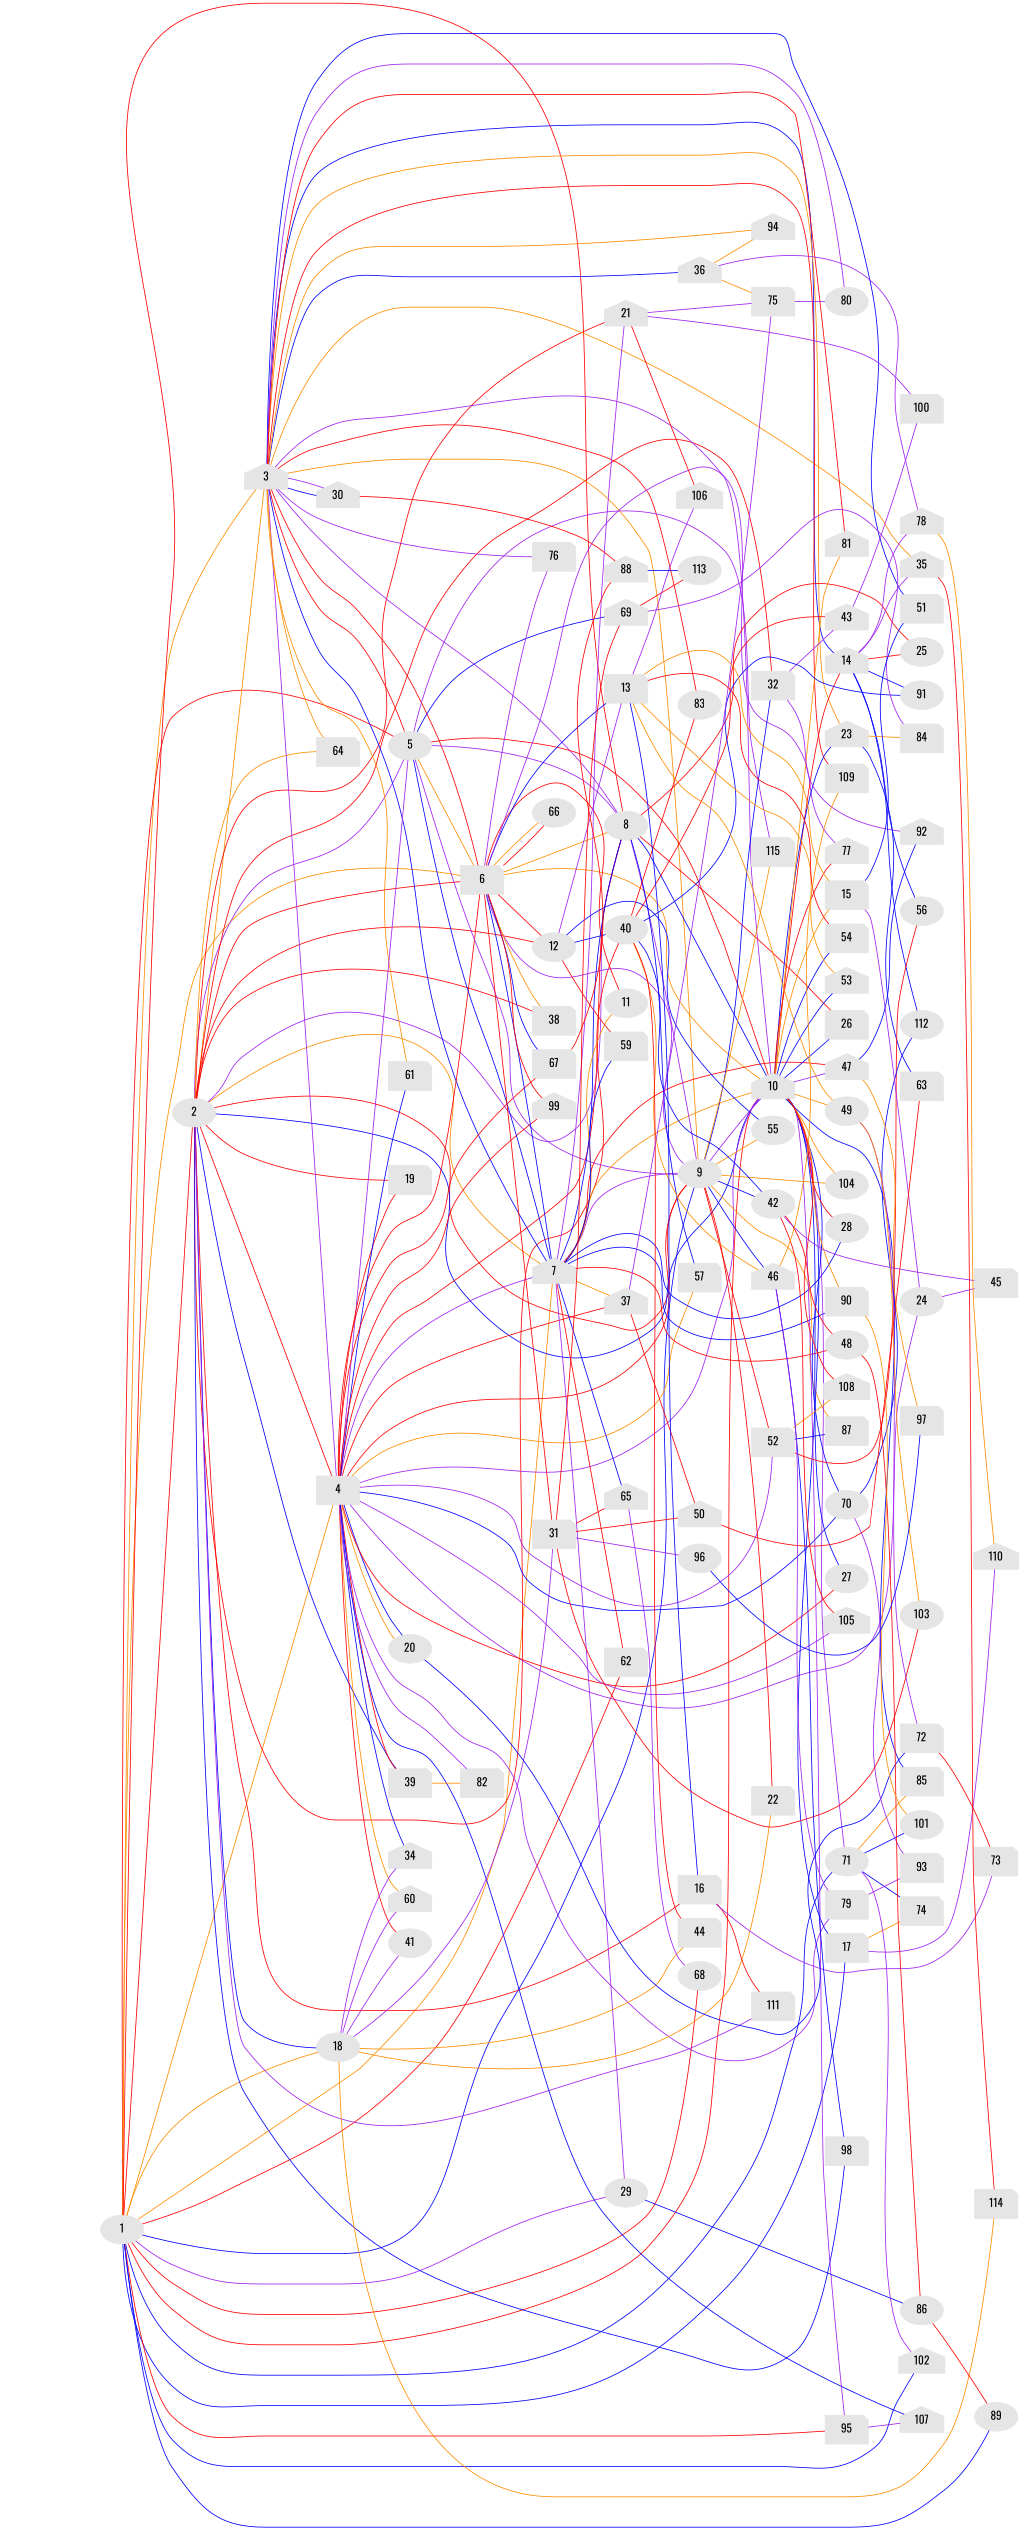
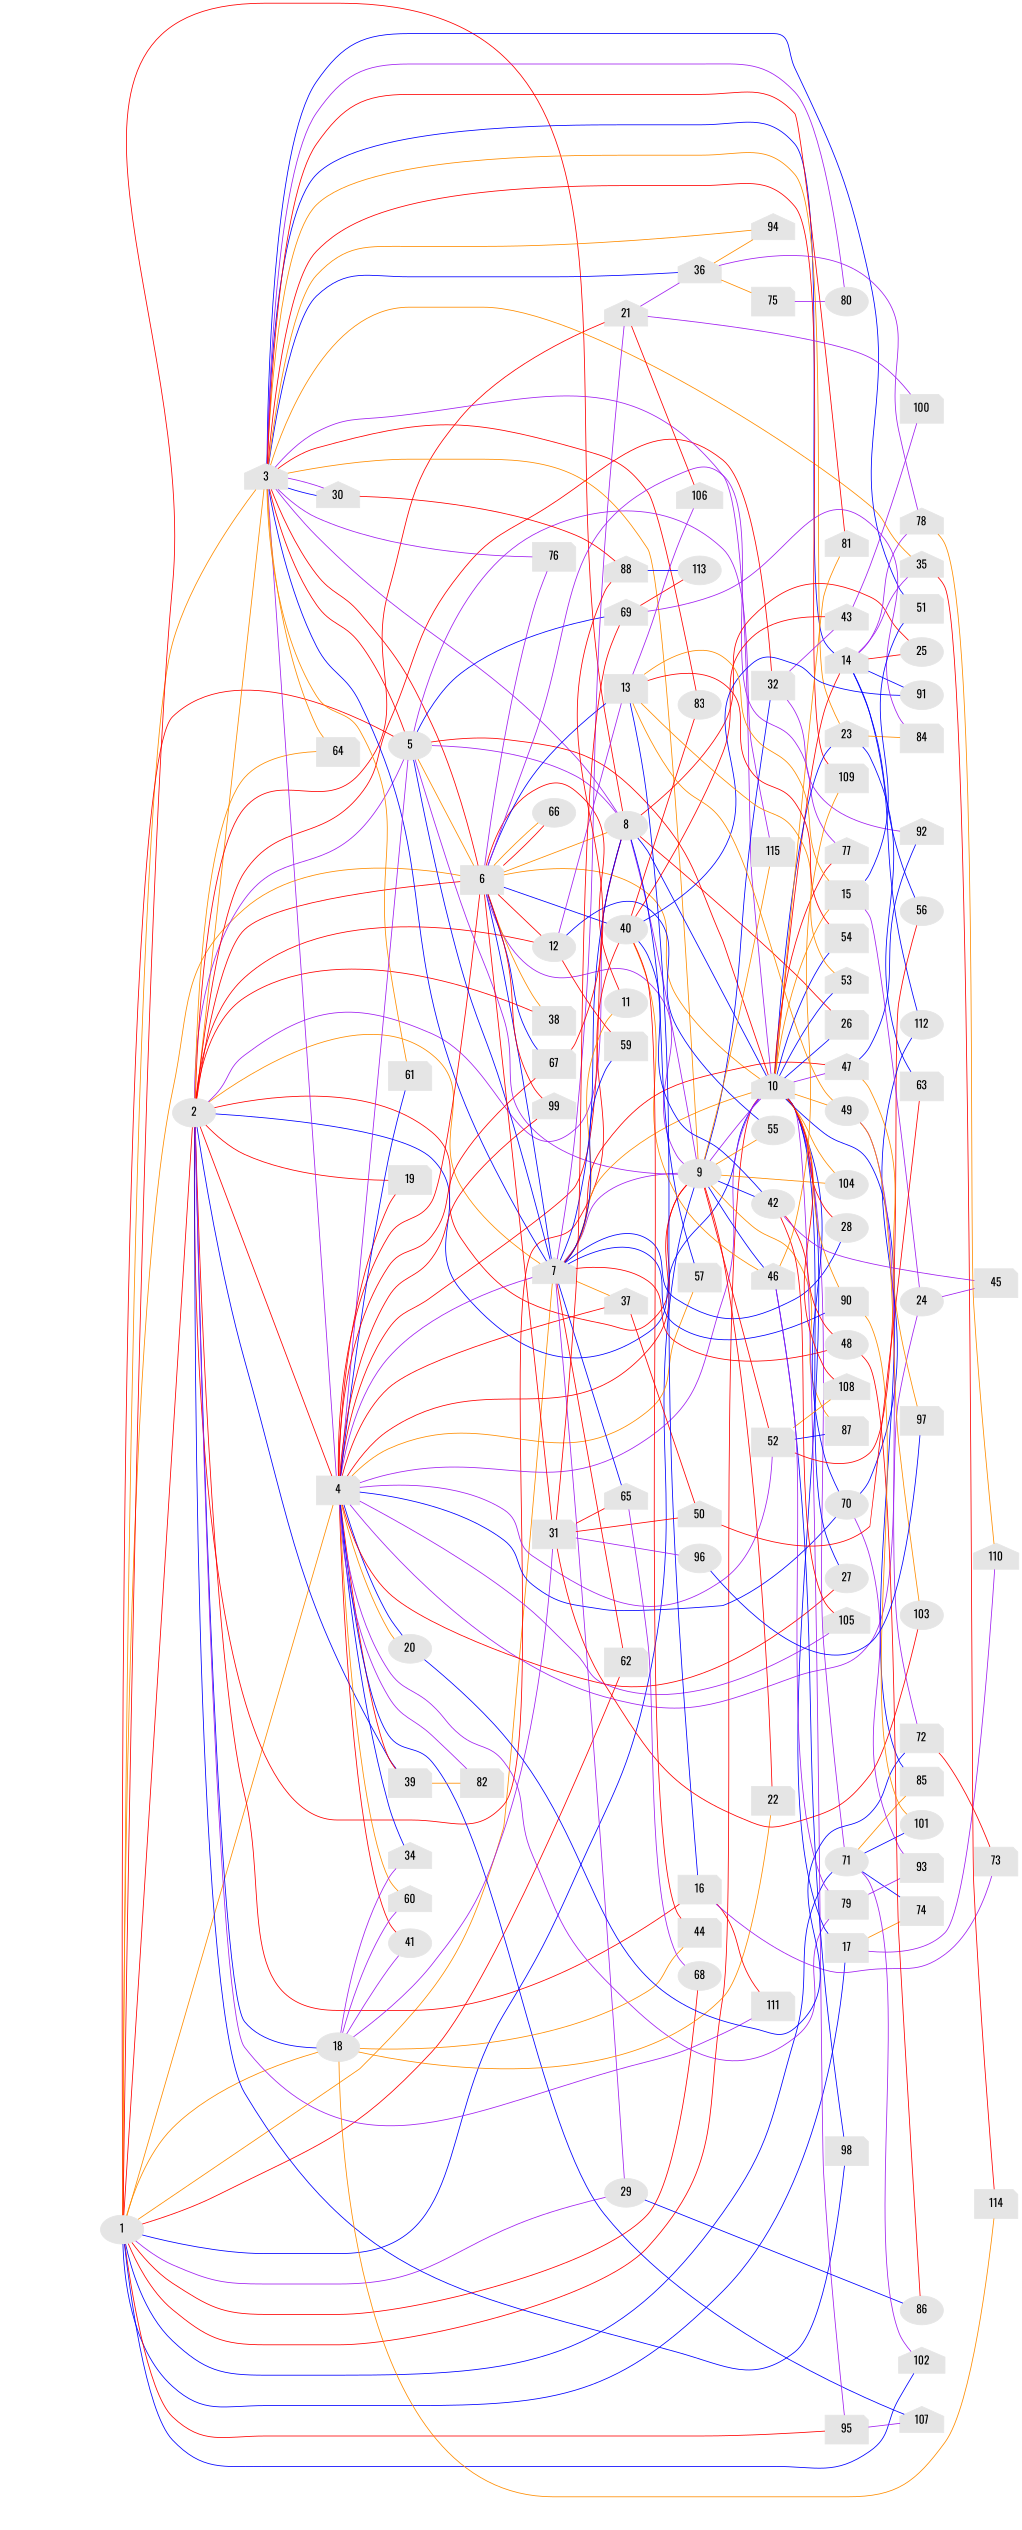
edge "75" -- "21": now "36" -- "21"
edge "75" -- "37": removed
edge "40" -- "12": now "40" -- "6"
node "89": removed
